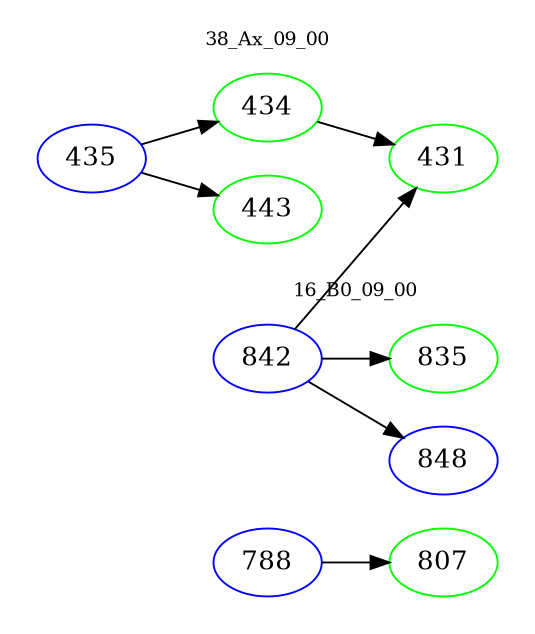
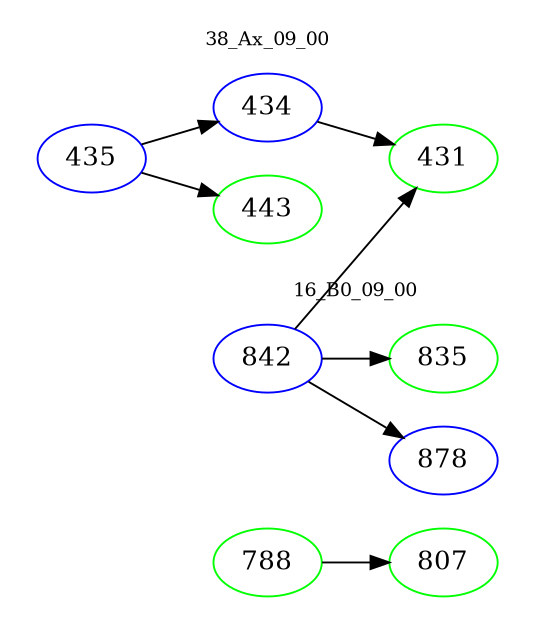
node "434": color green -> blue
node "848": label "848" -> "878"
node "788": color blue -> green
